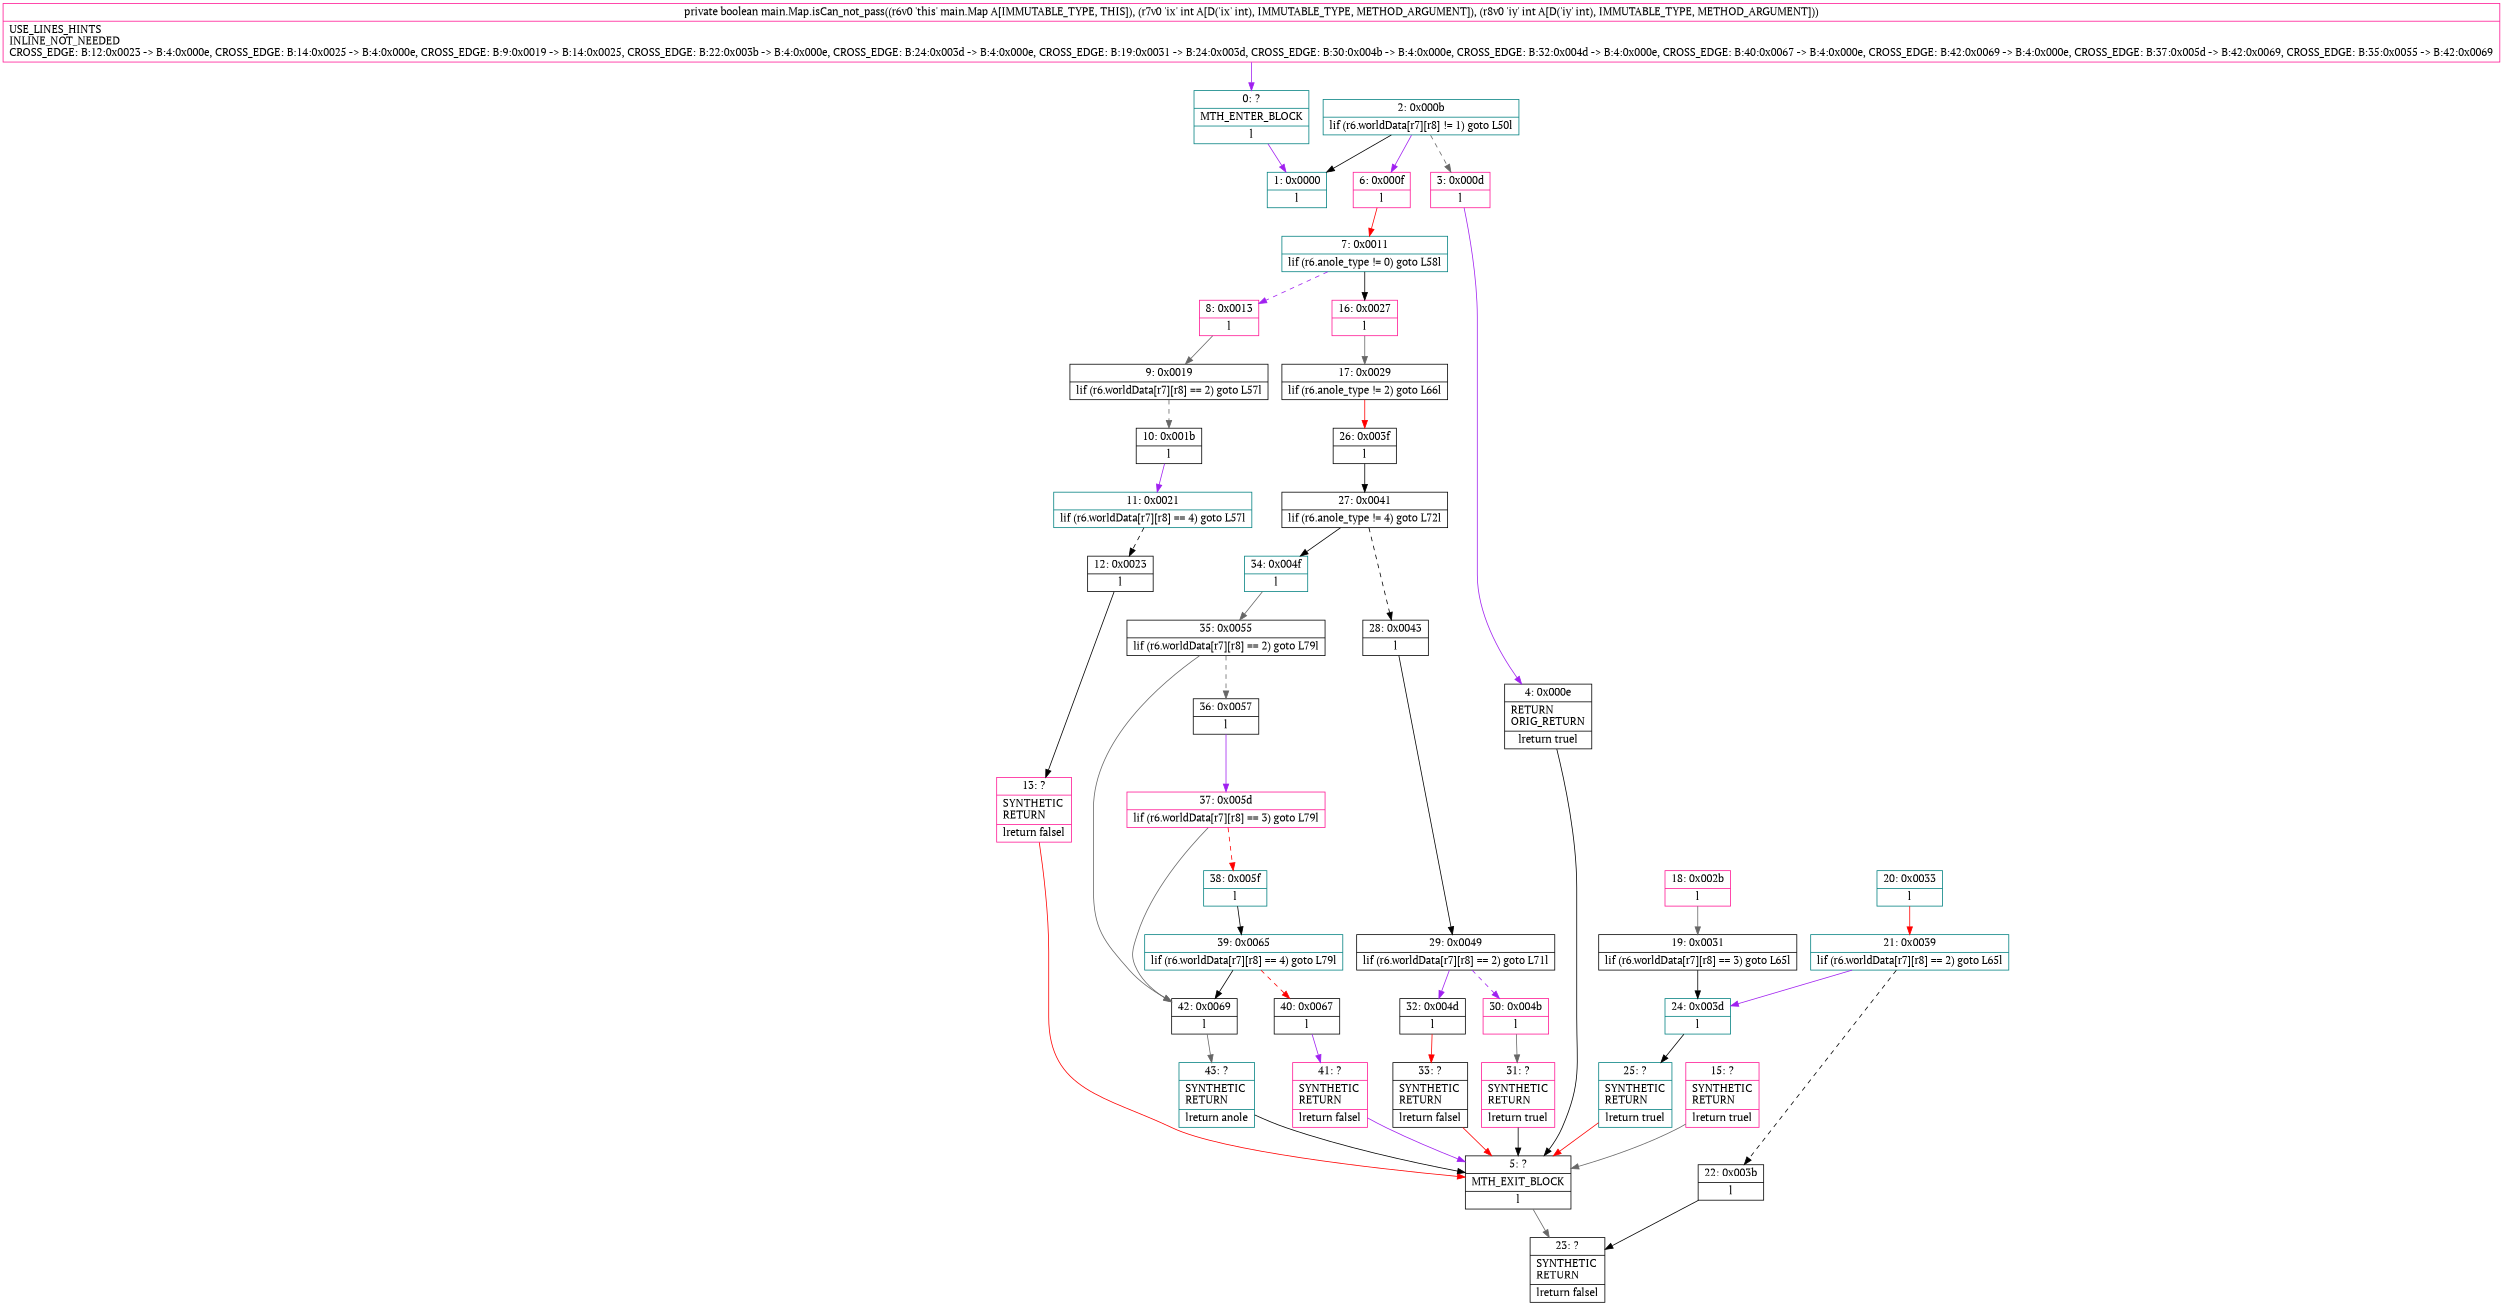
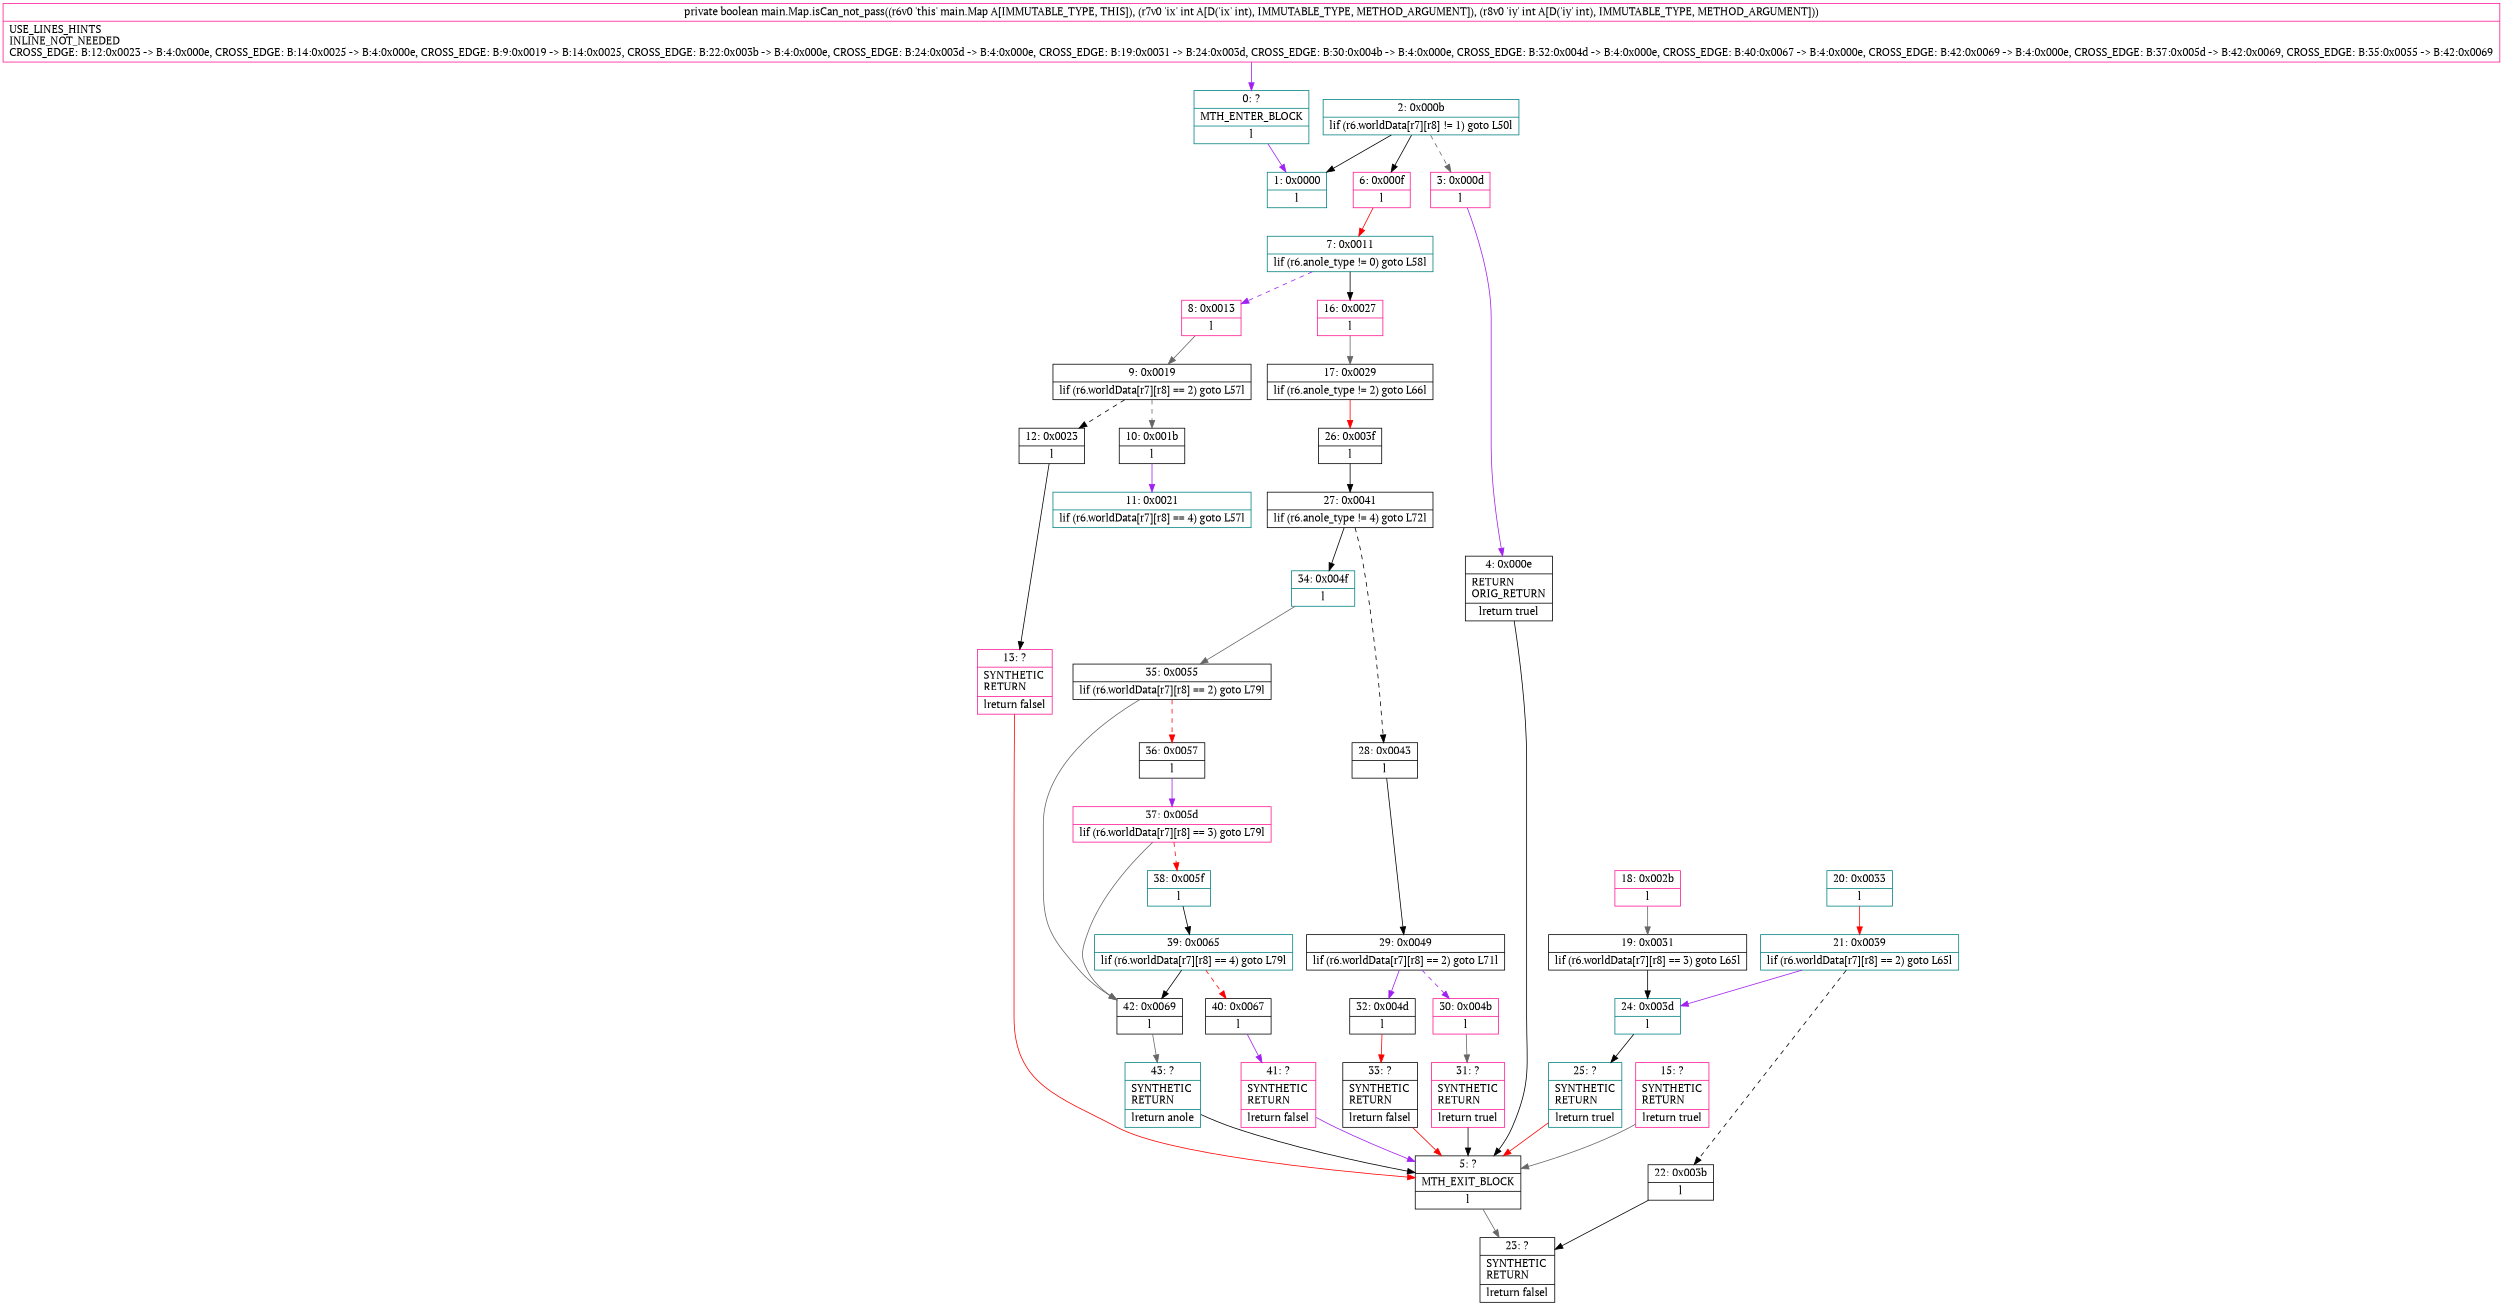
edge "2: 0x000b" -> "6: 0x000f": color purple -> black
edge "11: 0x0021" -> "12: 0x0023": now "9: 0x0019" -> "12: 0x0023"
edge "35: 0x0055" -> "36: 0x0057": color gray40 -> red
